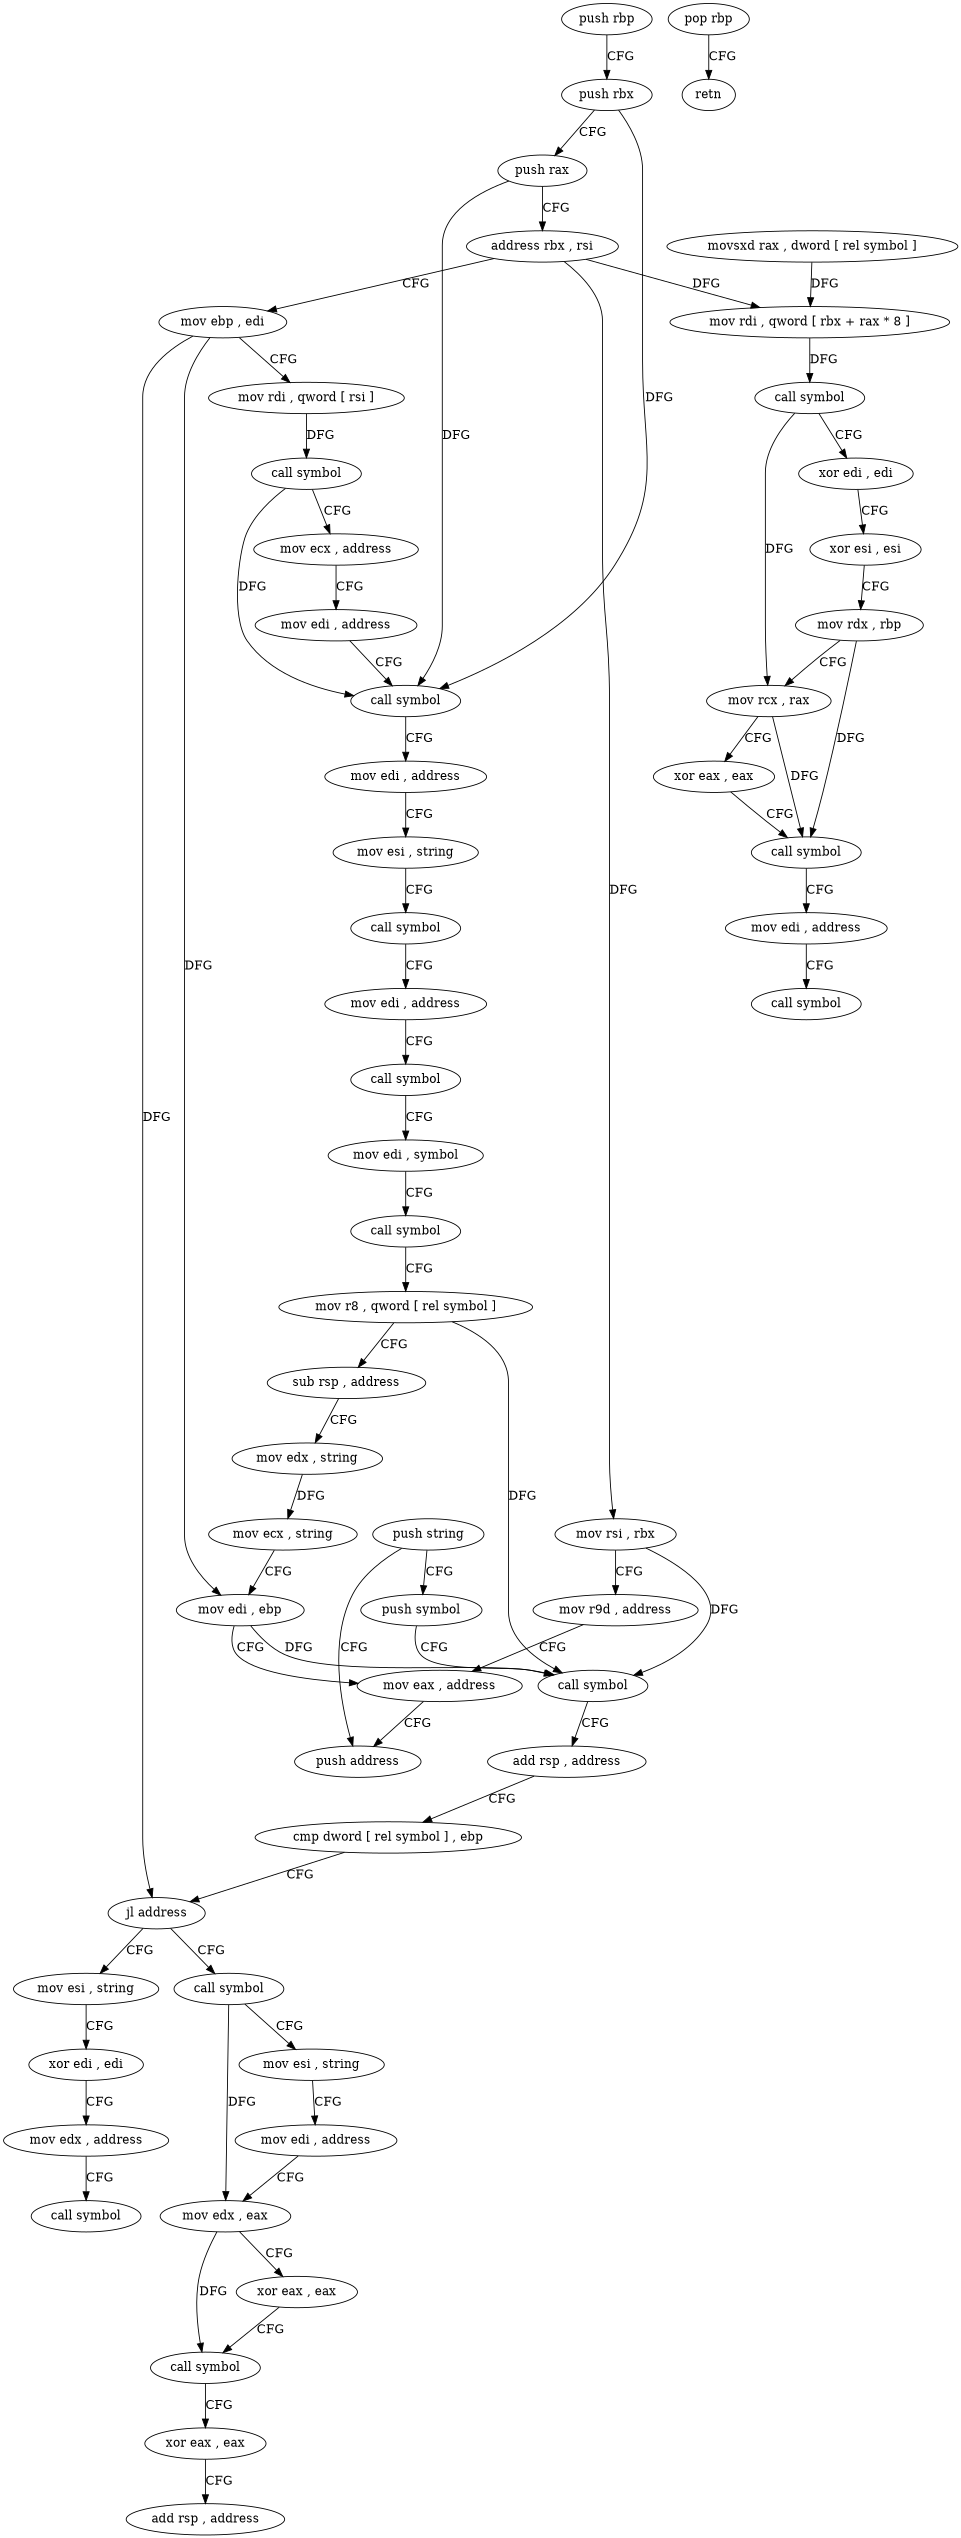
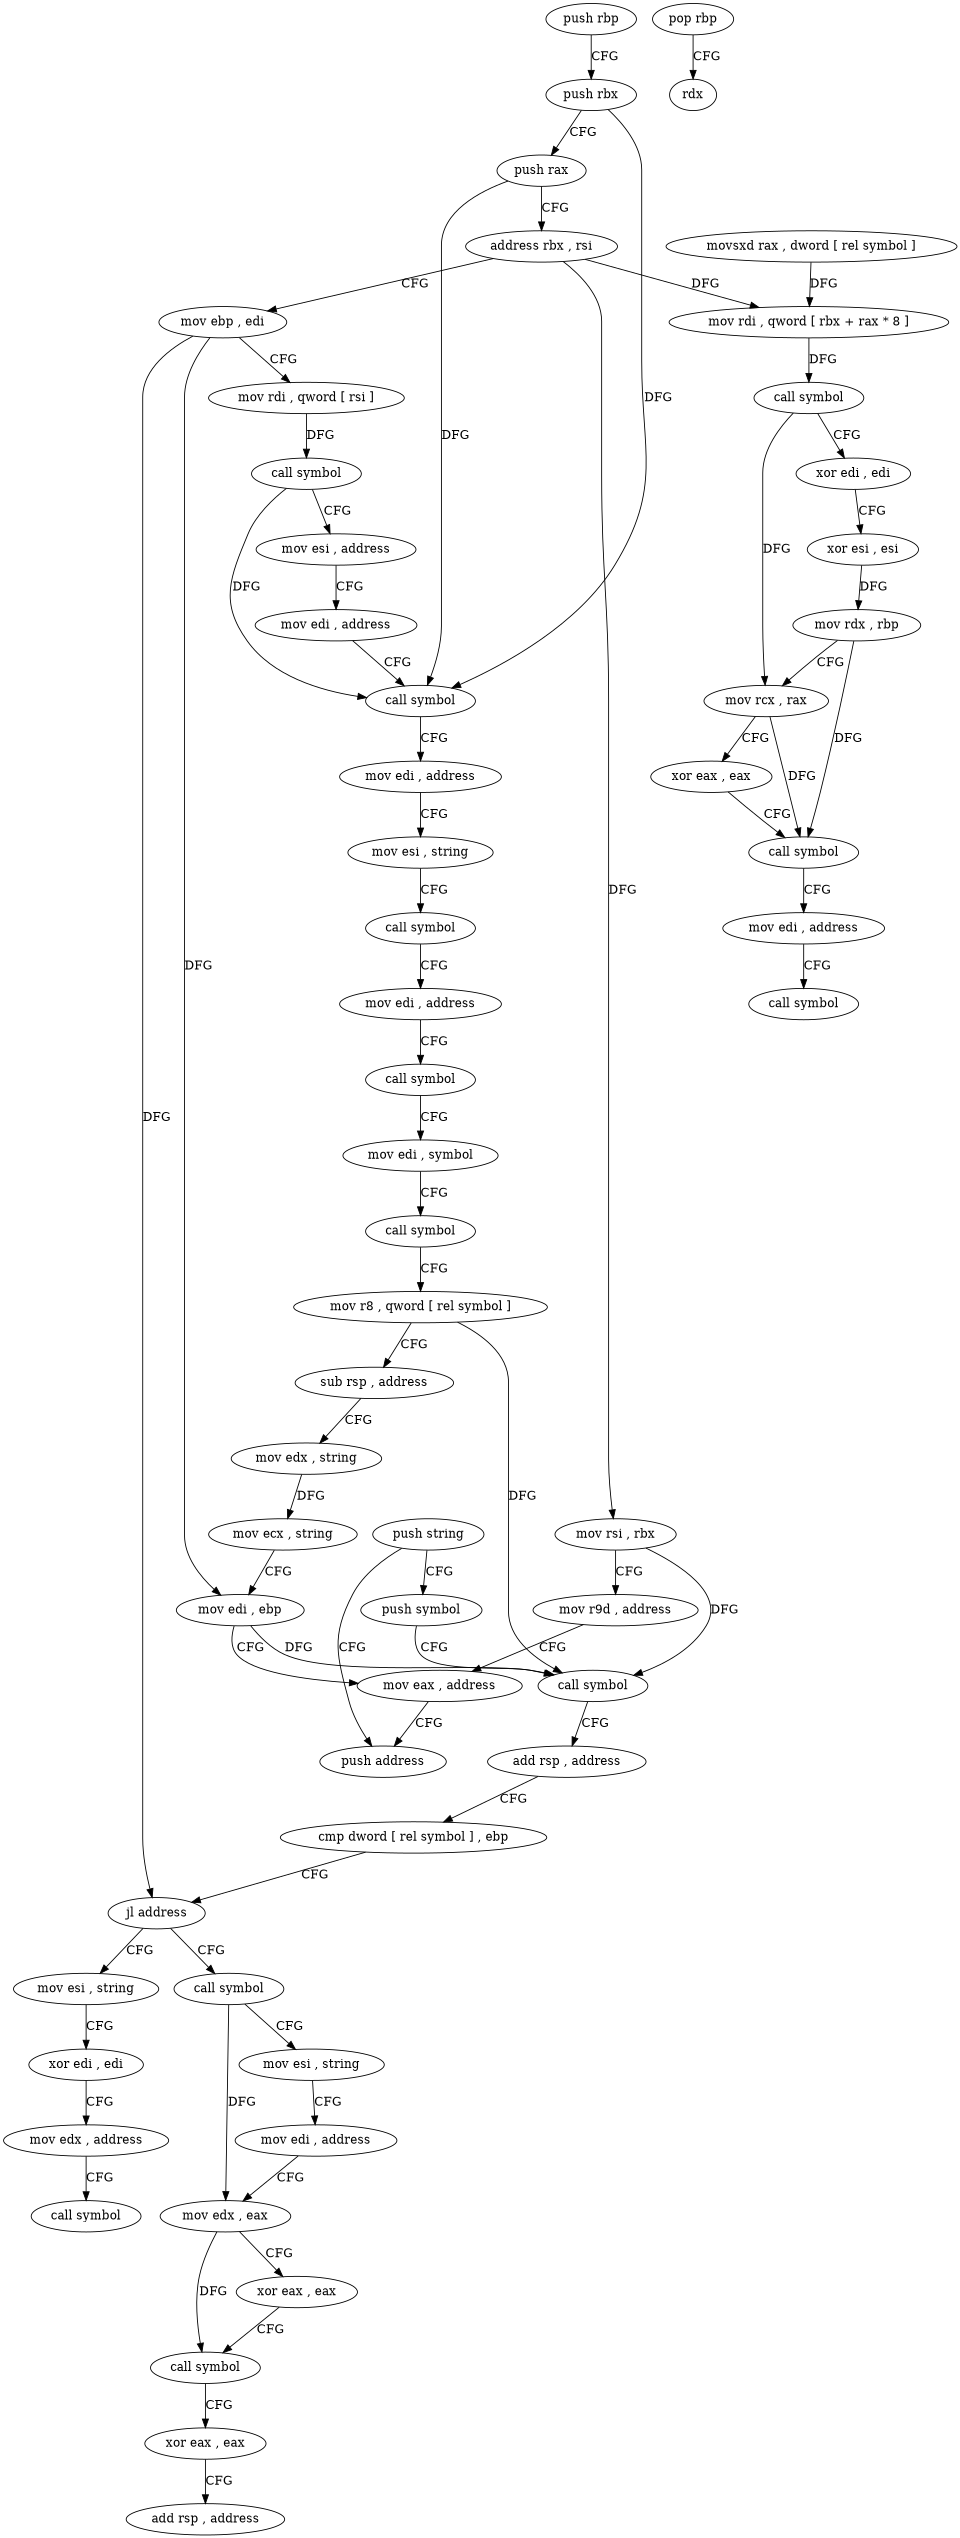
node "retn": label "retn" -> "rdx"
node "mov ecx , address": label "mov ecx , address" -> "mov esi , address"
edge "xor esi , esi" -> "mov rdx , rbp": label "CFG" -> "DFG"
